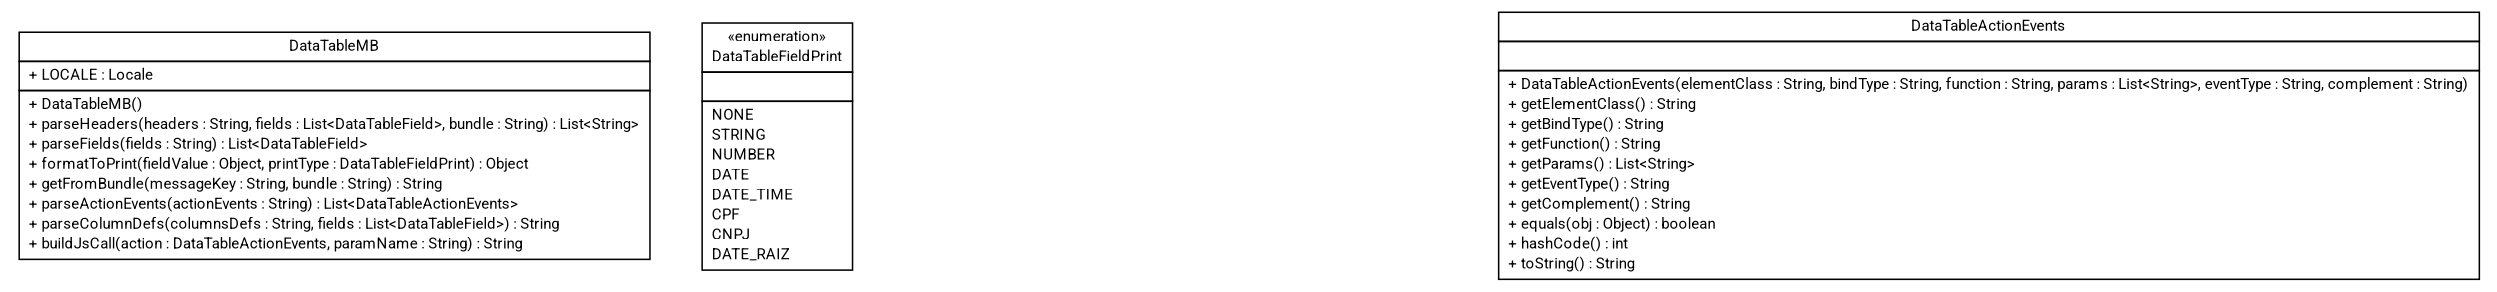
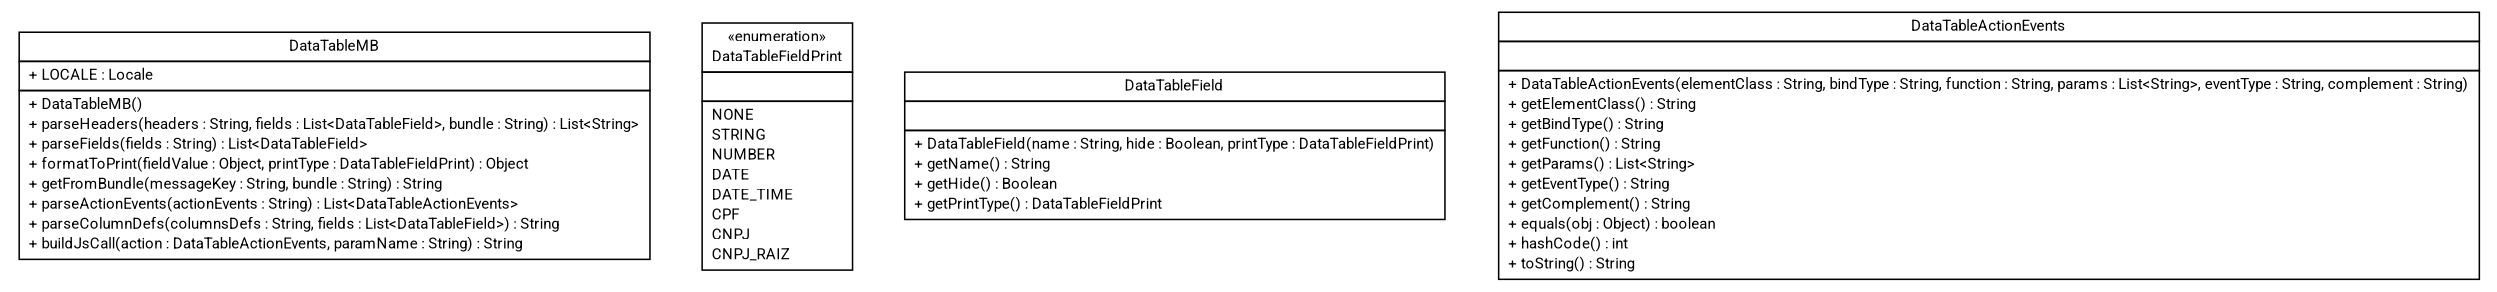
node "DataTableField": added
node "DataTableFieldPrint": text "DATE_RAIZ" -> "CNPJ_RAIZ"
